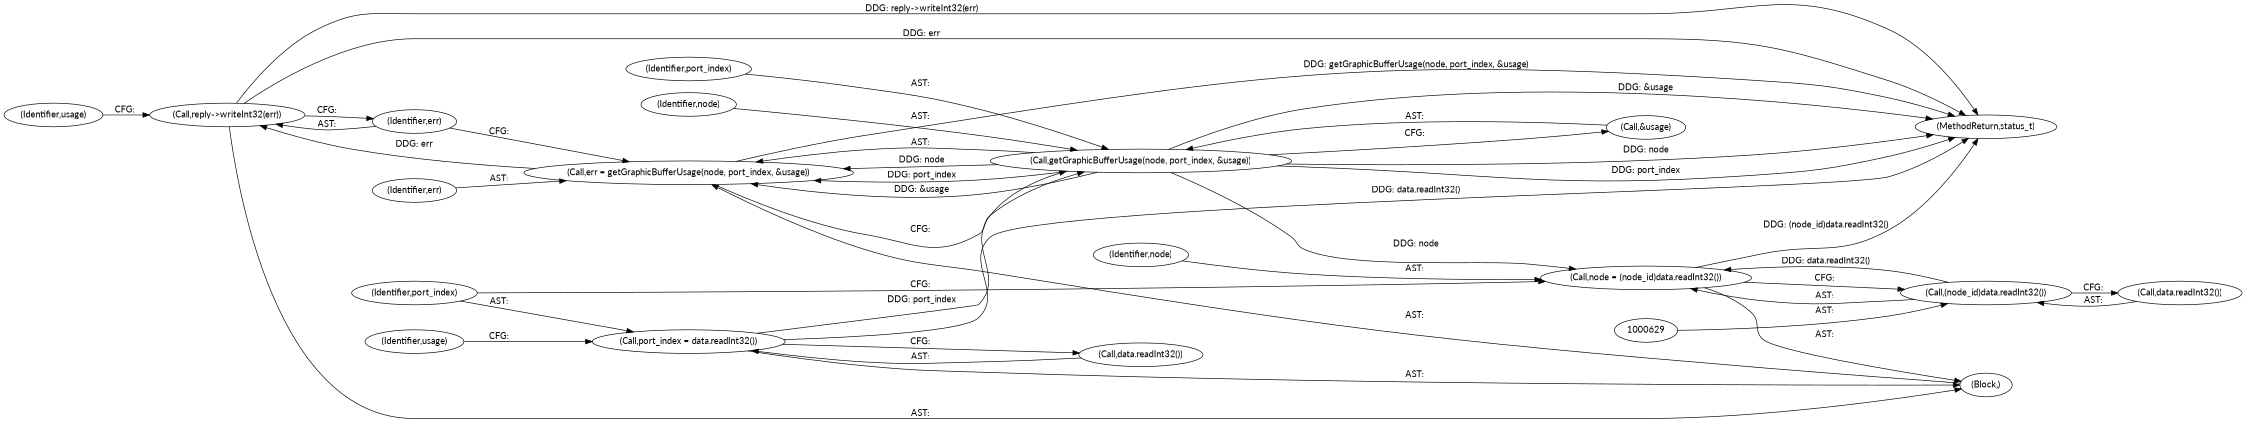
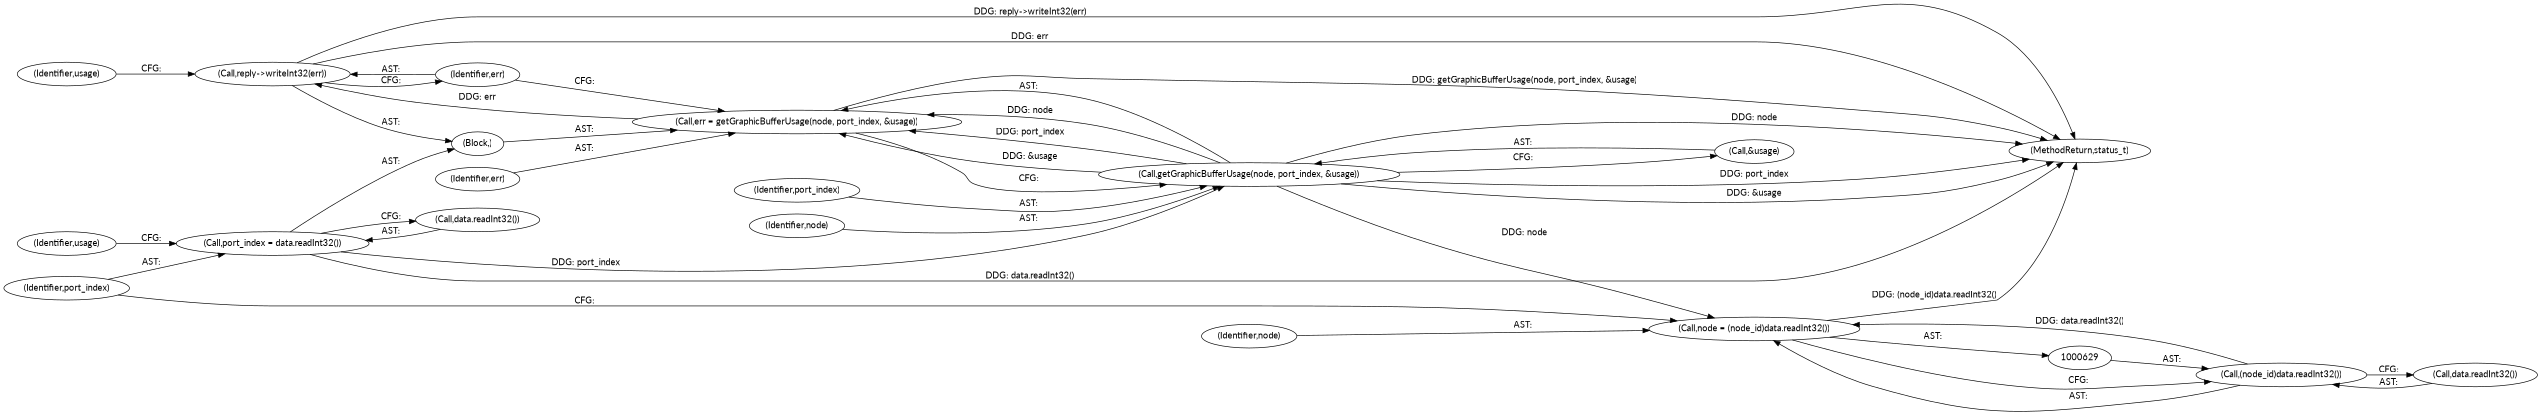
edge "(Call,node = (node_id)data.readInt32())" -> "(Block,)": now "(Call,node = (node_id)data.readInt32())" -> "1000629"
